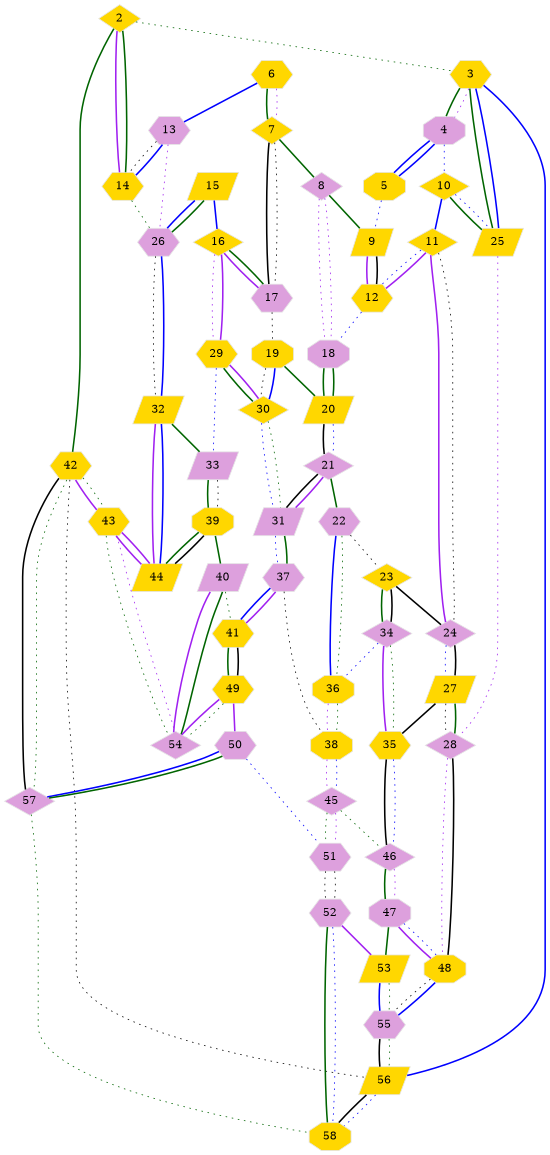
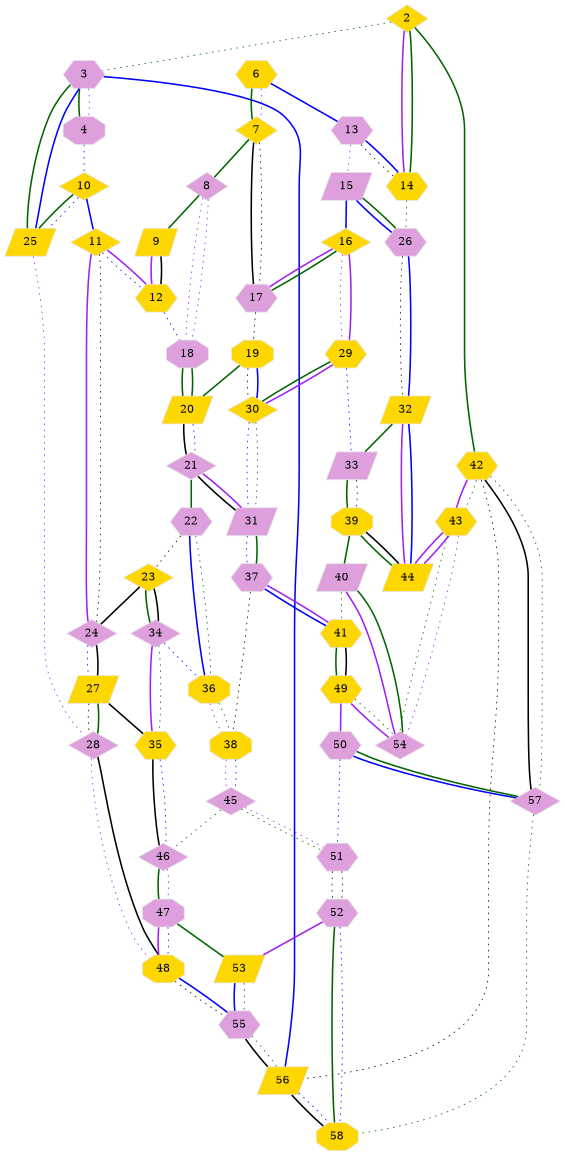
node "3": fillcolor gold -> plum
edge "13" -- "26": now "13" -- "15"
node "15": fillcolor gold -> plum
node "5": removed
